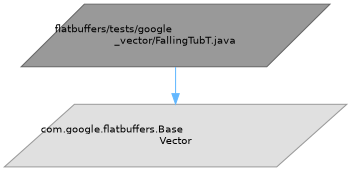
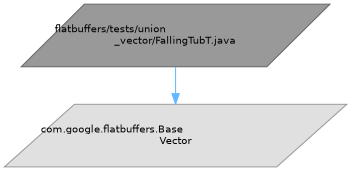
node "flatbuffers/tests/google _vector/FallingTubT.java": label "flatbuffers/tests/google _vector/FallingTubT.java" -> "flatbuffers/tests/union _vector/FallingTubT.java"
